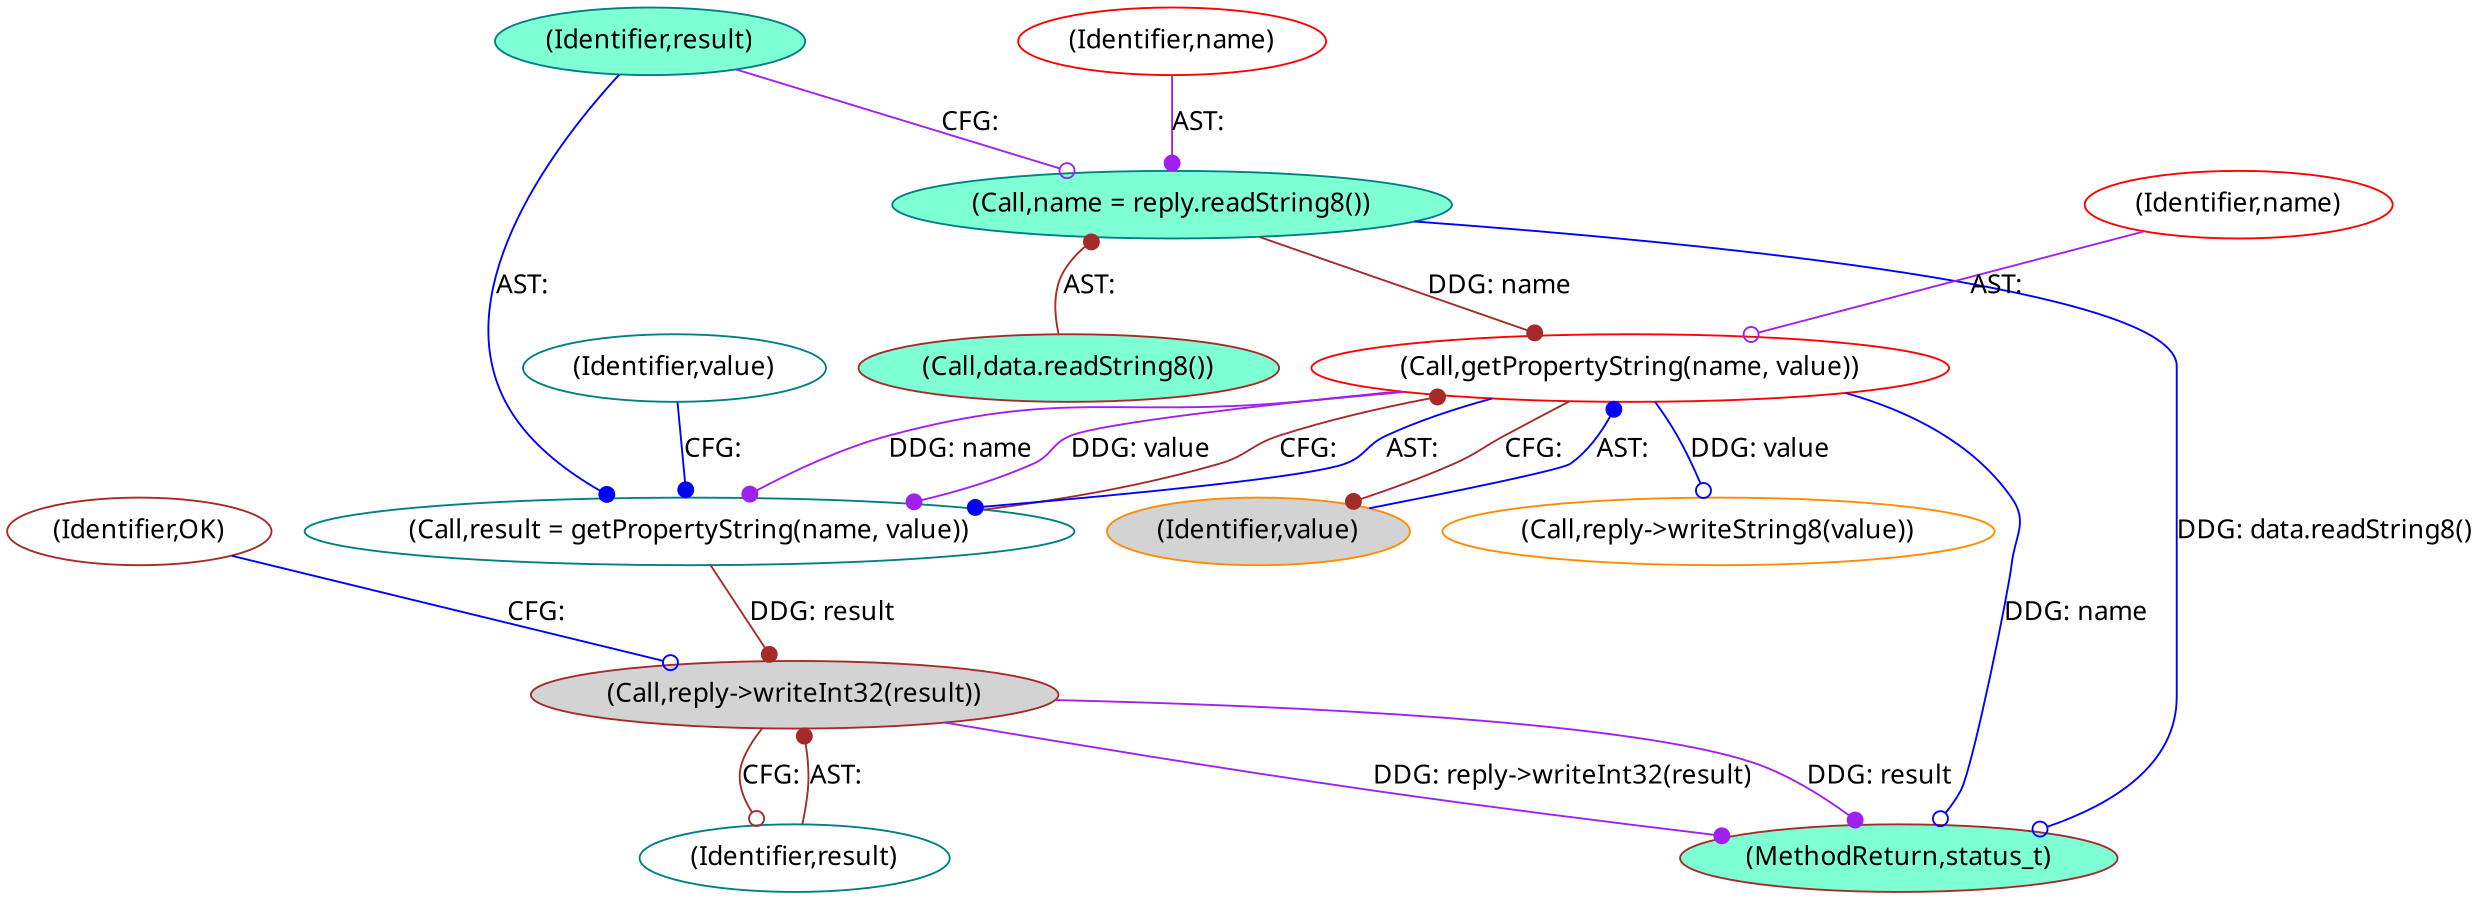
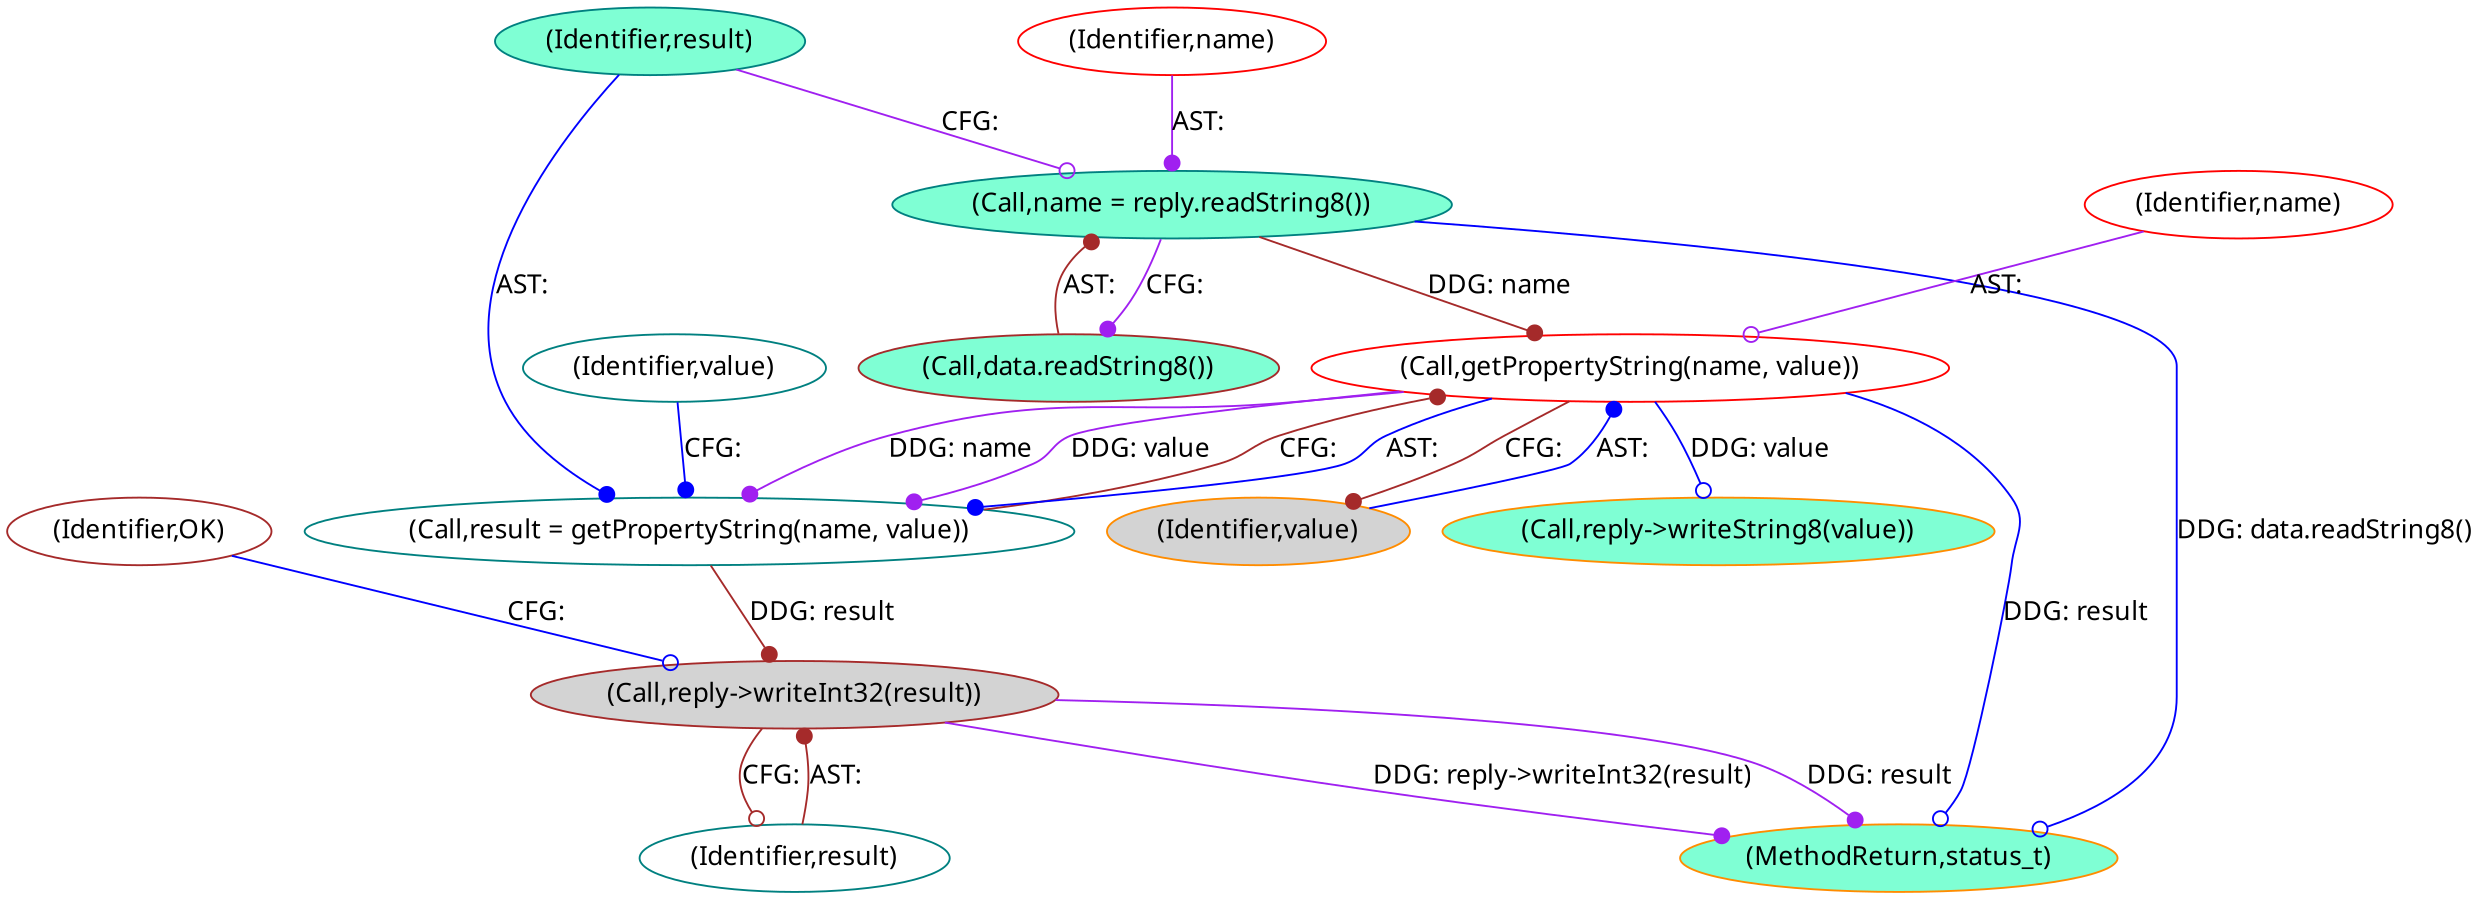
edge "(Call,name = reply.readString8())" -> "(Call,data.readString8())": added, label "CFG:"
node "(Call,reply->writeString8(value))": fillcolor white -> aquamarine
edge "(Call,getPropertyString(name, value))" -> "(MethodReturn,status_t)": label "DDG: name" -> "DDG: result"
node "(MethodReturn,status_t)": color brown -> darkorange
